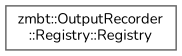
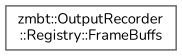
node "zmbt::OutputRecorder ::Registry::Registry": label "zmbt::OutputRecorder ::Registry::Registry" -> "zmbt::OutputRecorder ::Registry::FrameBuffs"
